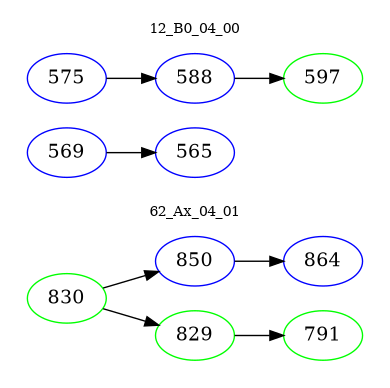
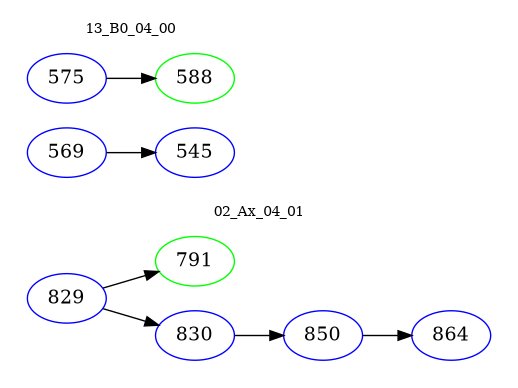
cluster "12_B0_04_00": label "12_B0_04_00" -> "13_B0_04_00"
node "588": color blue -> green
node "597": removed
node "565": label "565" -> "545"
cluster "62_Ax_04_01": label "62_Ax_04_01" -> "02_Ax_04_01"
node "830": color green -> blue
edge "830" -> "829": reversed
node "829": color green -> blue
